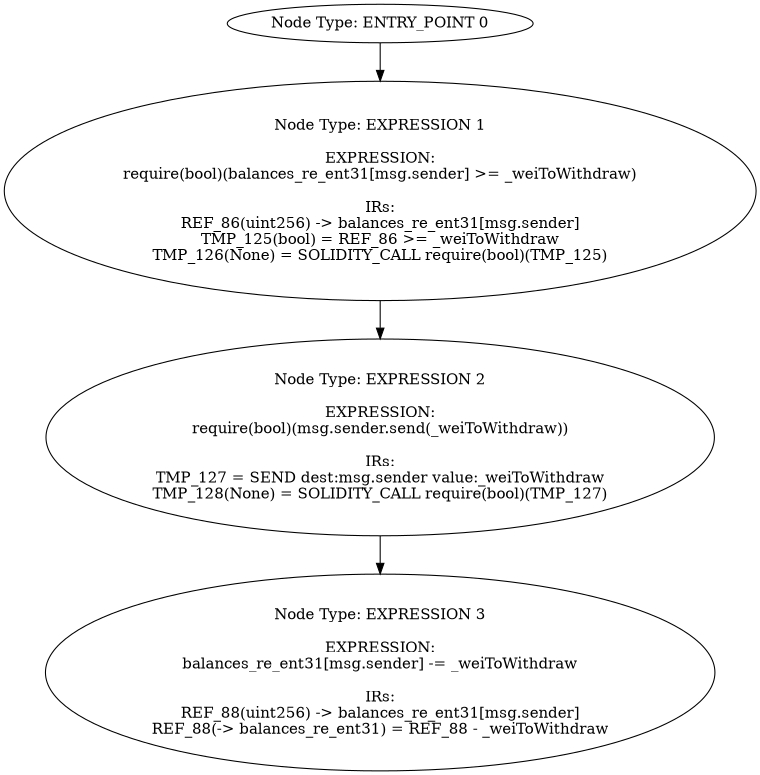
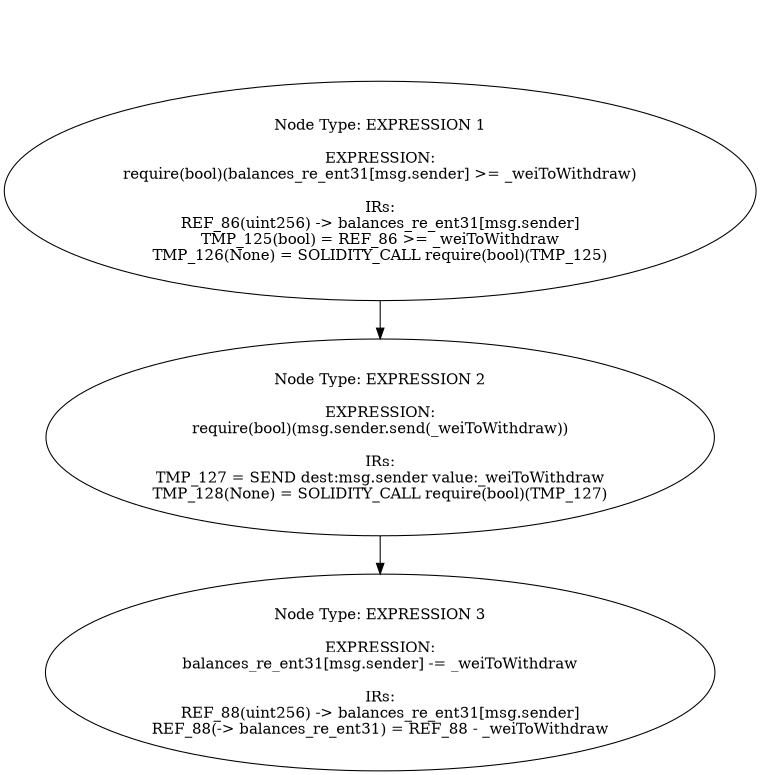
node "Node Type: ENTRY_POINT 0": removed
